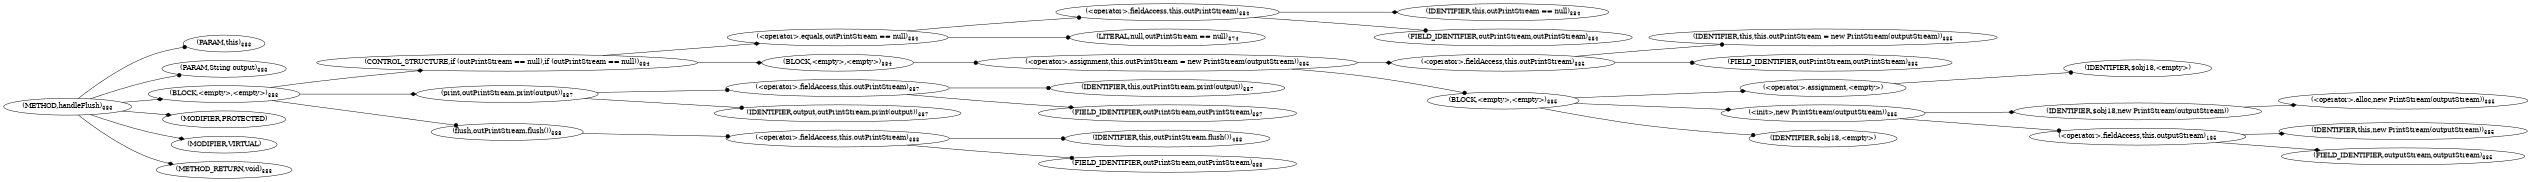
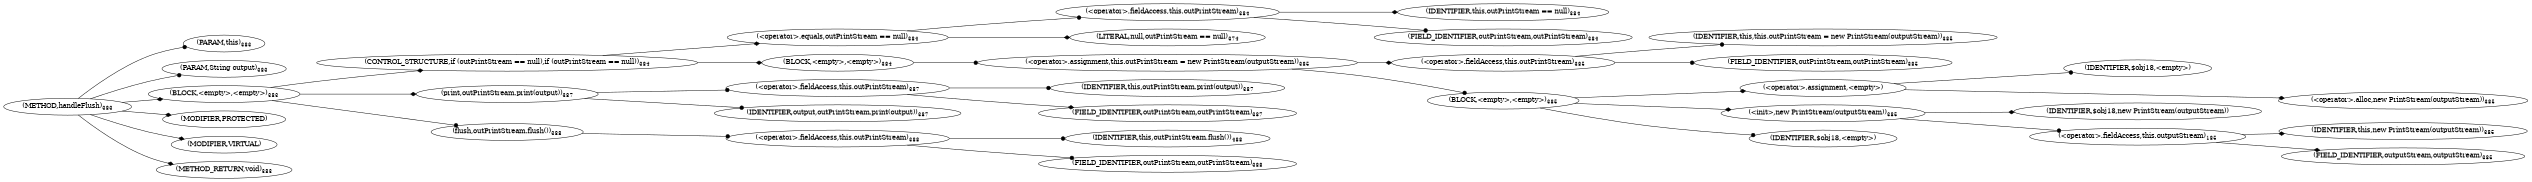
edge "(<operator>.equals,outPrintStream == null)" -> "(LITERAL,null,outPrintStream == null)": arrowhead dot -> diamond
edge "(IDENTIFIER,$obj18,new PrintStream(outputStream))" -> "(<operator>.alloc,new PrintStream(outputStream))": now "(<operator>.assignment,<empty>)" -> "(<operator>.alloc,new PrintStream(outputStream))"
